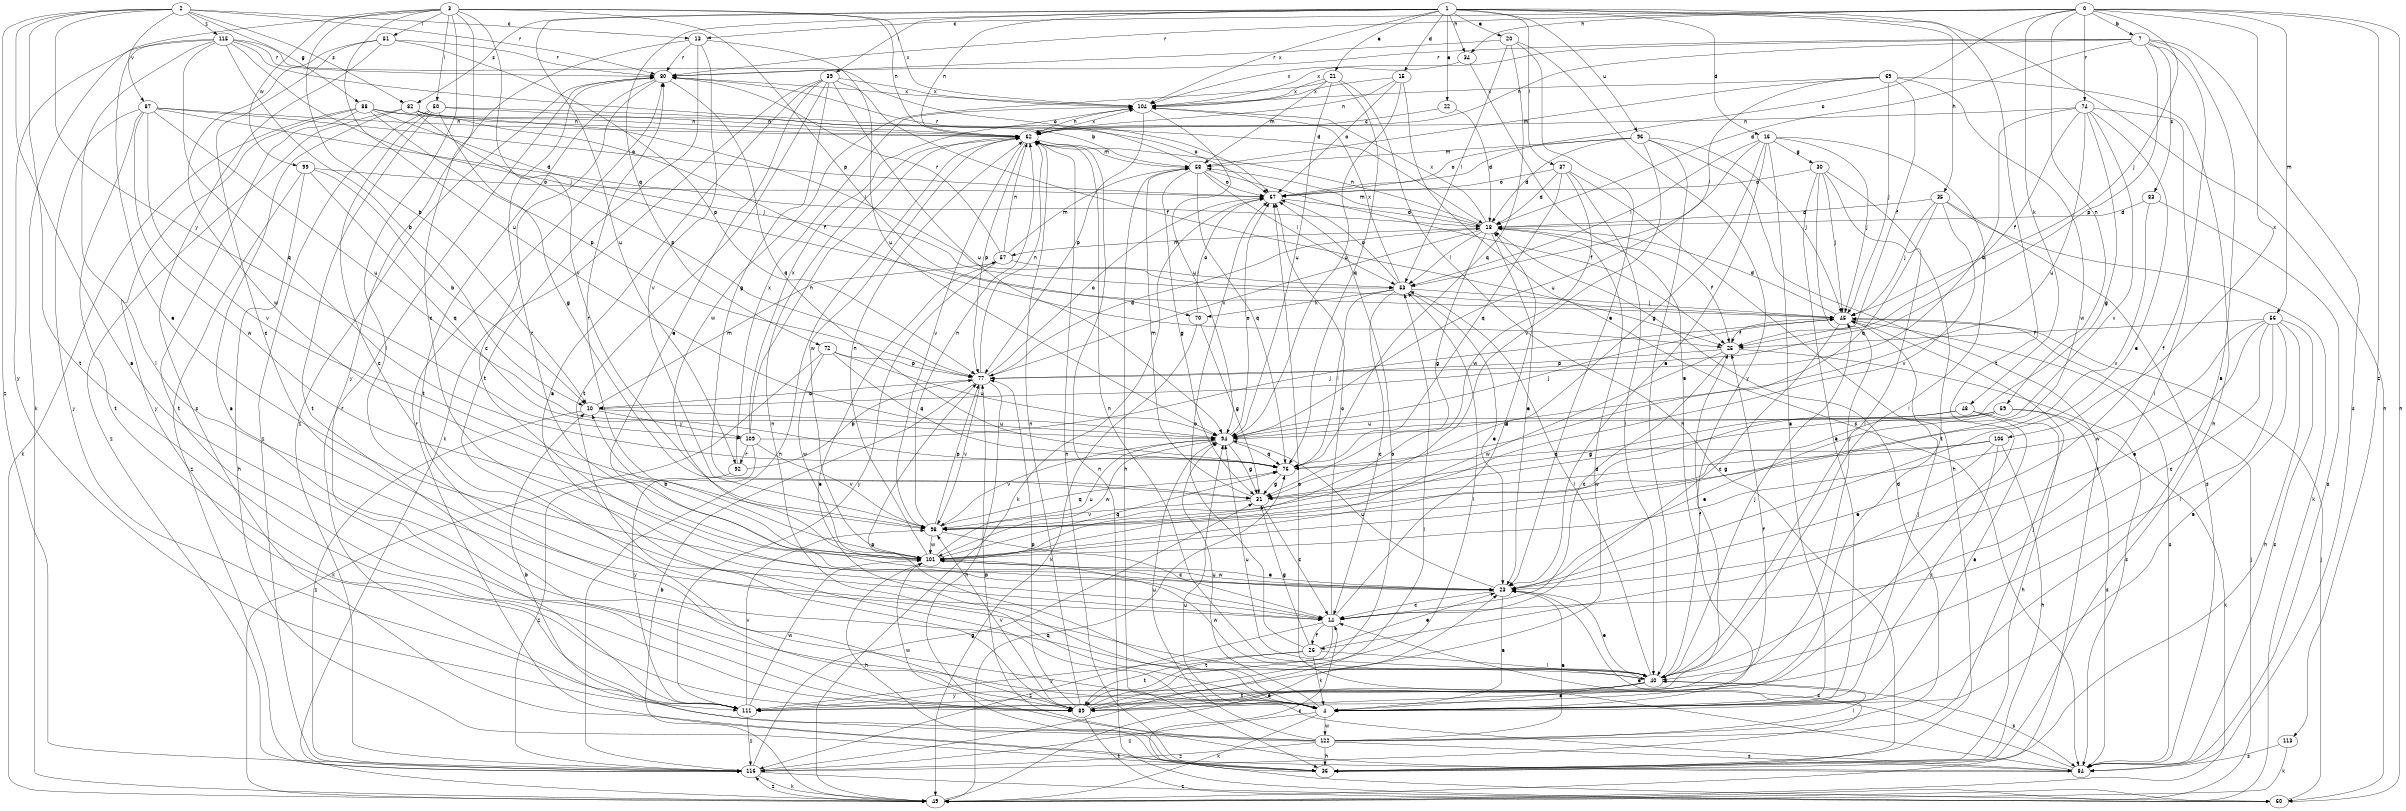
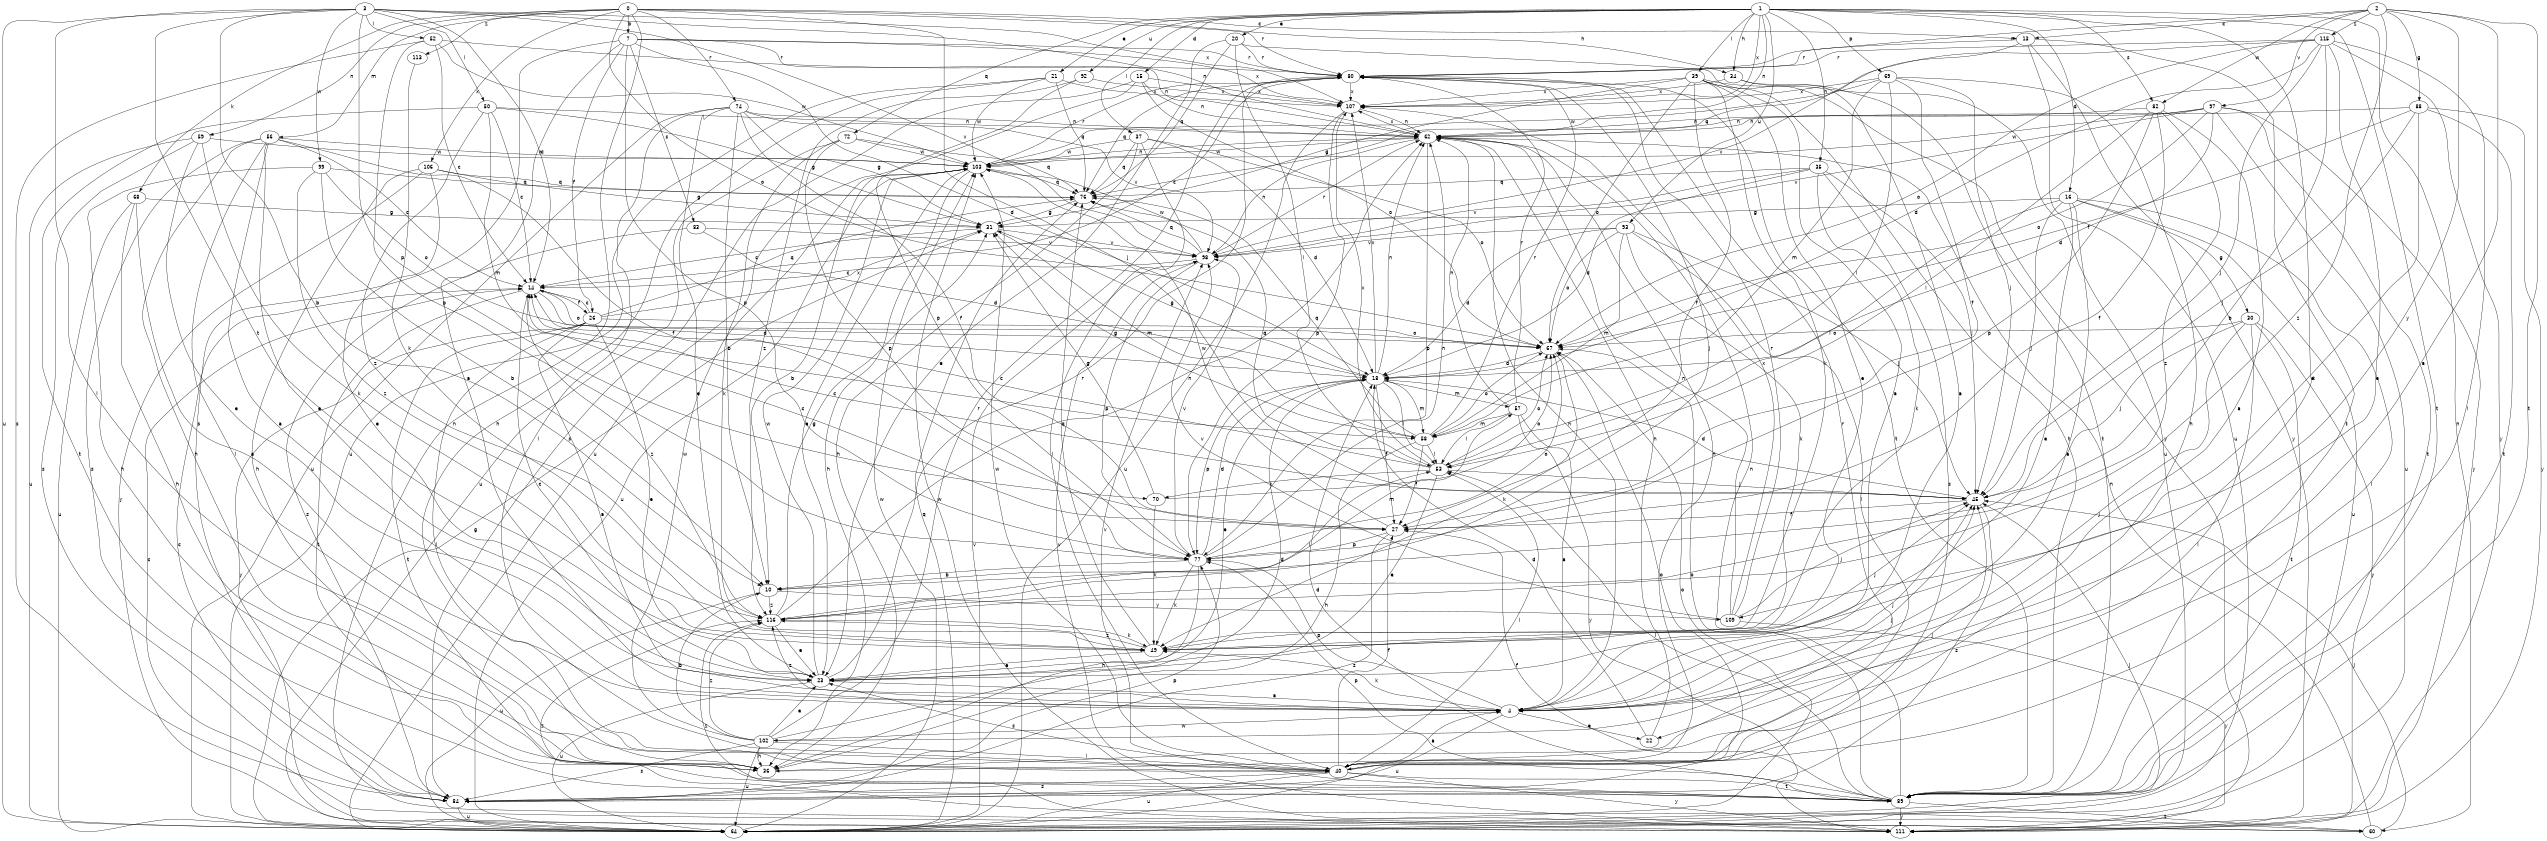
edge "1" -> "69": added, label "p"
node "51": label "51" -> "52"
edge "2" -> "82": label "s" -> "w"
node "87": label "87" -> "97"
node "104": label "104" -> "107"
edge "21" -> "58": removed, label "m"
edge "22" -> "62": label "c" -> "n"
edge "50" -> "58": label "b" -> "m"
node "96": label "96" -> "93"
edge "88" -> "67": label "o" -> "f"
edge "62" -> "58": removed, label "m"
edge "39" -> "67": added, label "o"
edge "26" -> "76": added, label "q"
edge "88" -> "77": removed, label "p"
edge "26" -> "14": added, label "c"
edge "18" -> "77": label "x" -> "p"
edge "62" -> "98": label "v" -> "n"
edge "98" -> "62": label "n" -> "r"
node "25": label "25" -> "27"
edge "53" -> "76": label "l" -> "q"
edge "3" -> "49": label "k" -> "t"
node "48": label "48" -> "68"
edge "34" -> "89": added, label "t"
edge "80" -> "116": label "z" -> "j"
node "94": label "94" -> "64"
edge "30" -> "4": label "a" -> "j"
edge "109" -> "92": now "109" -> "80"
edge "36" -> "62": removed, label "n"
edge "115" -> "23": now "115" -> "4"
node "101": label "101" -> "103"
edge "26" -> "31": label "g" -> "x"
edge "77" -> "49": label "b" -> "k"
edge "40" -> "23": label "e" -> "s"
edge "26" -> "4": label "k" -> "a"
edge "4" -> "22": added, label "e"
node "122": label "122" -> "102"
edge "113" -> "84": removed, label "s"
edge "116" -> "60": reversed
edge "89" -> "111": added, label "y"
